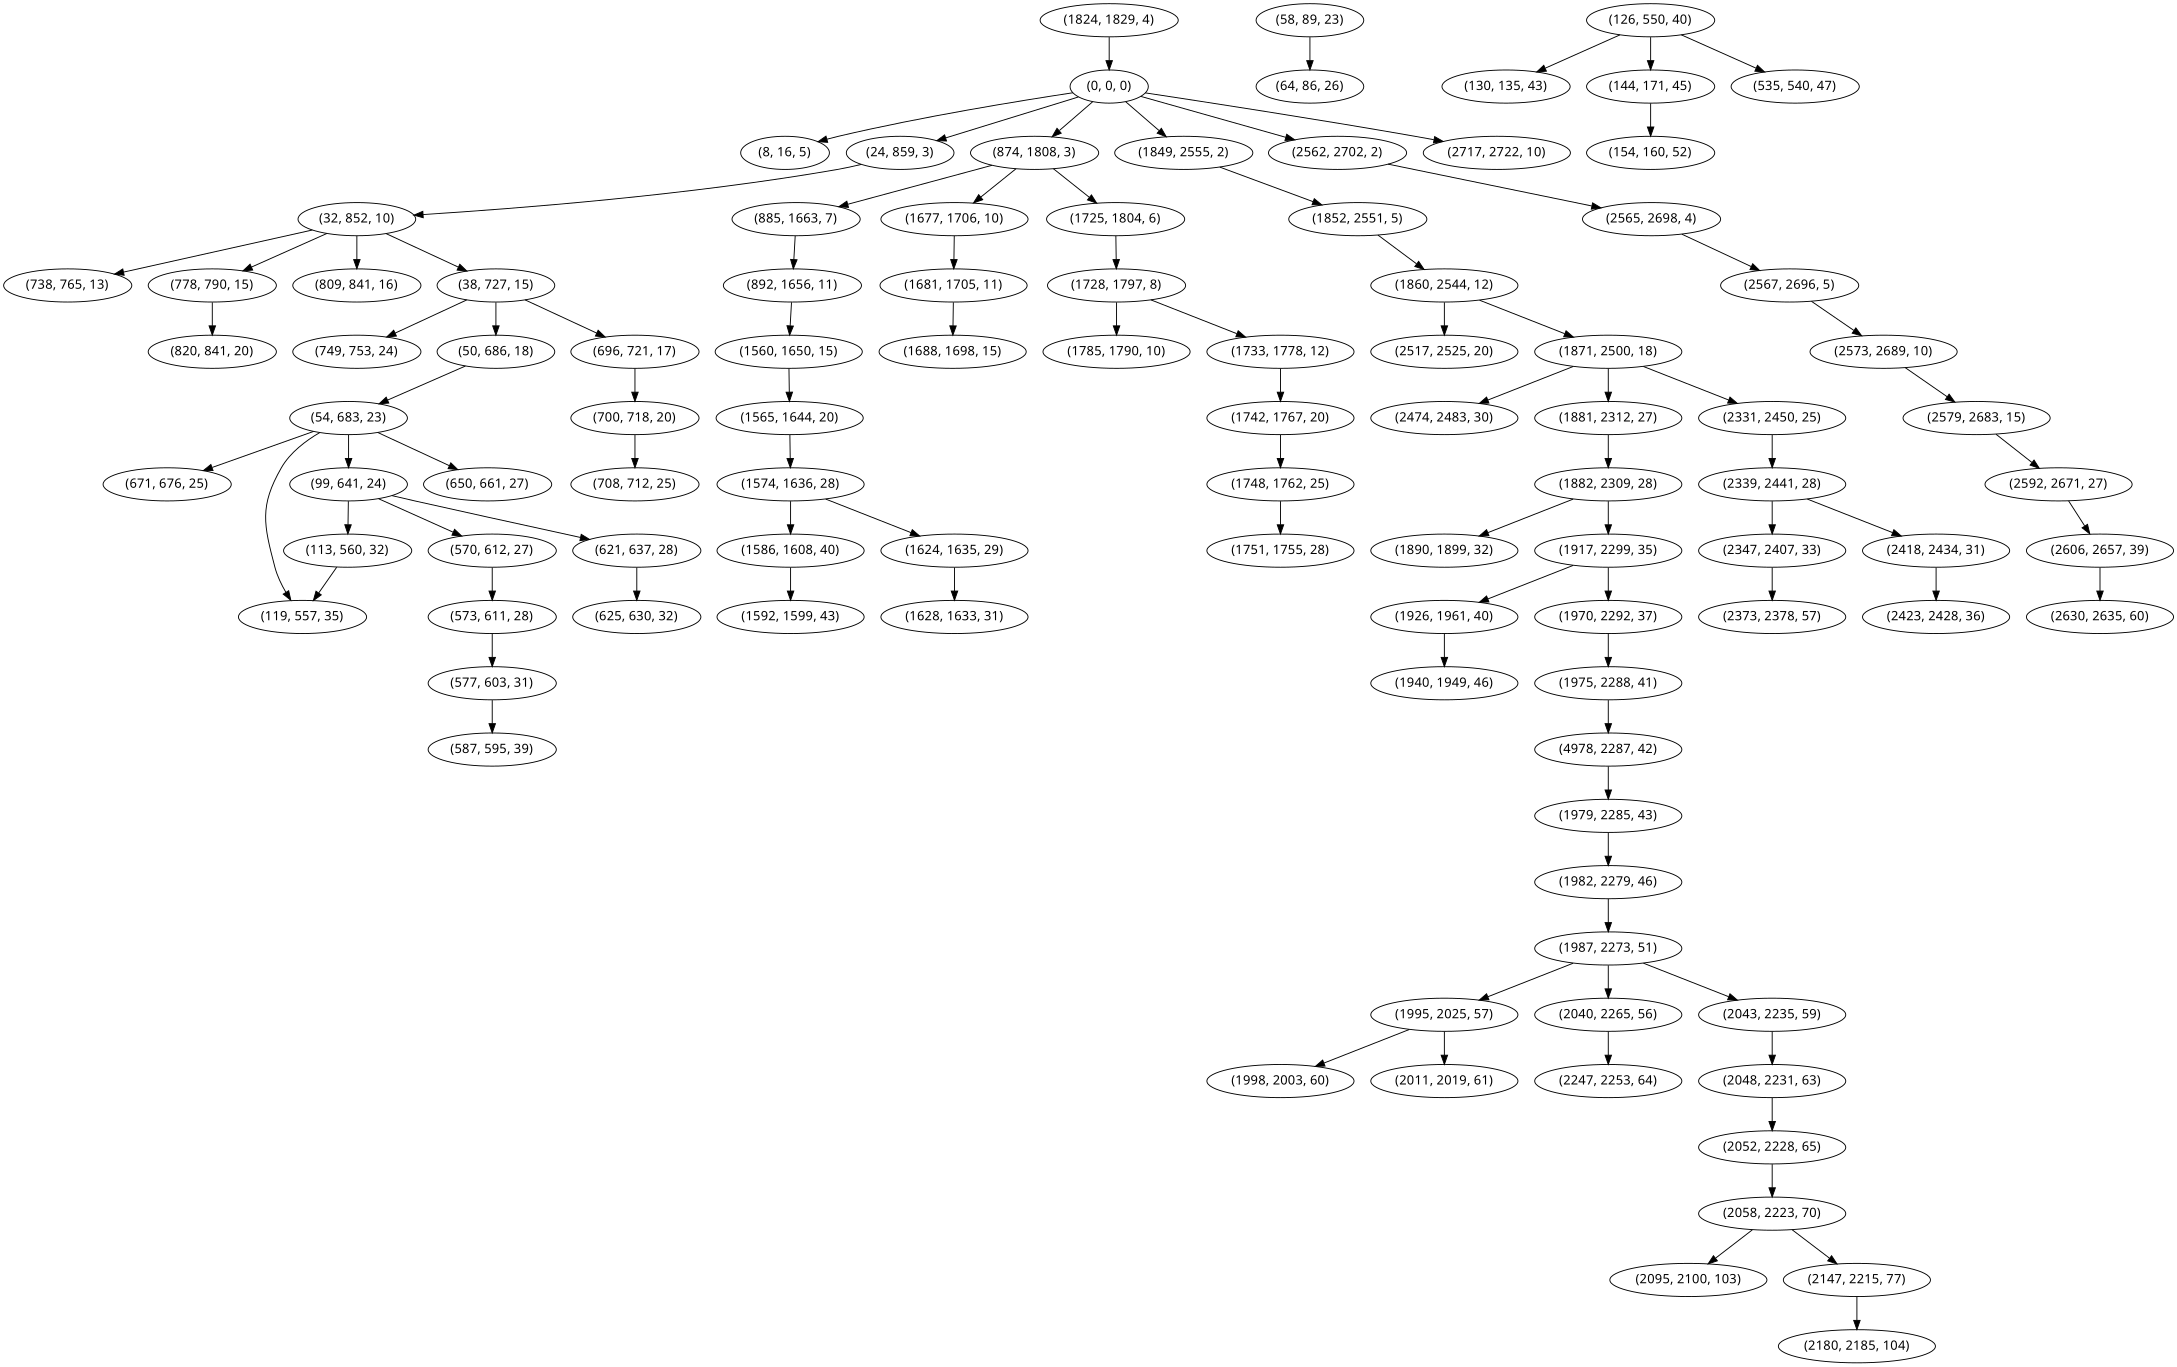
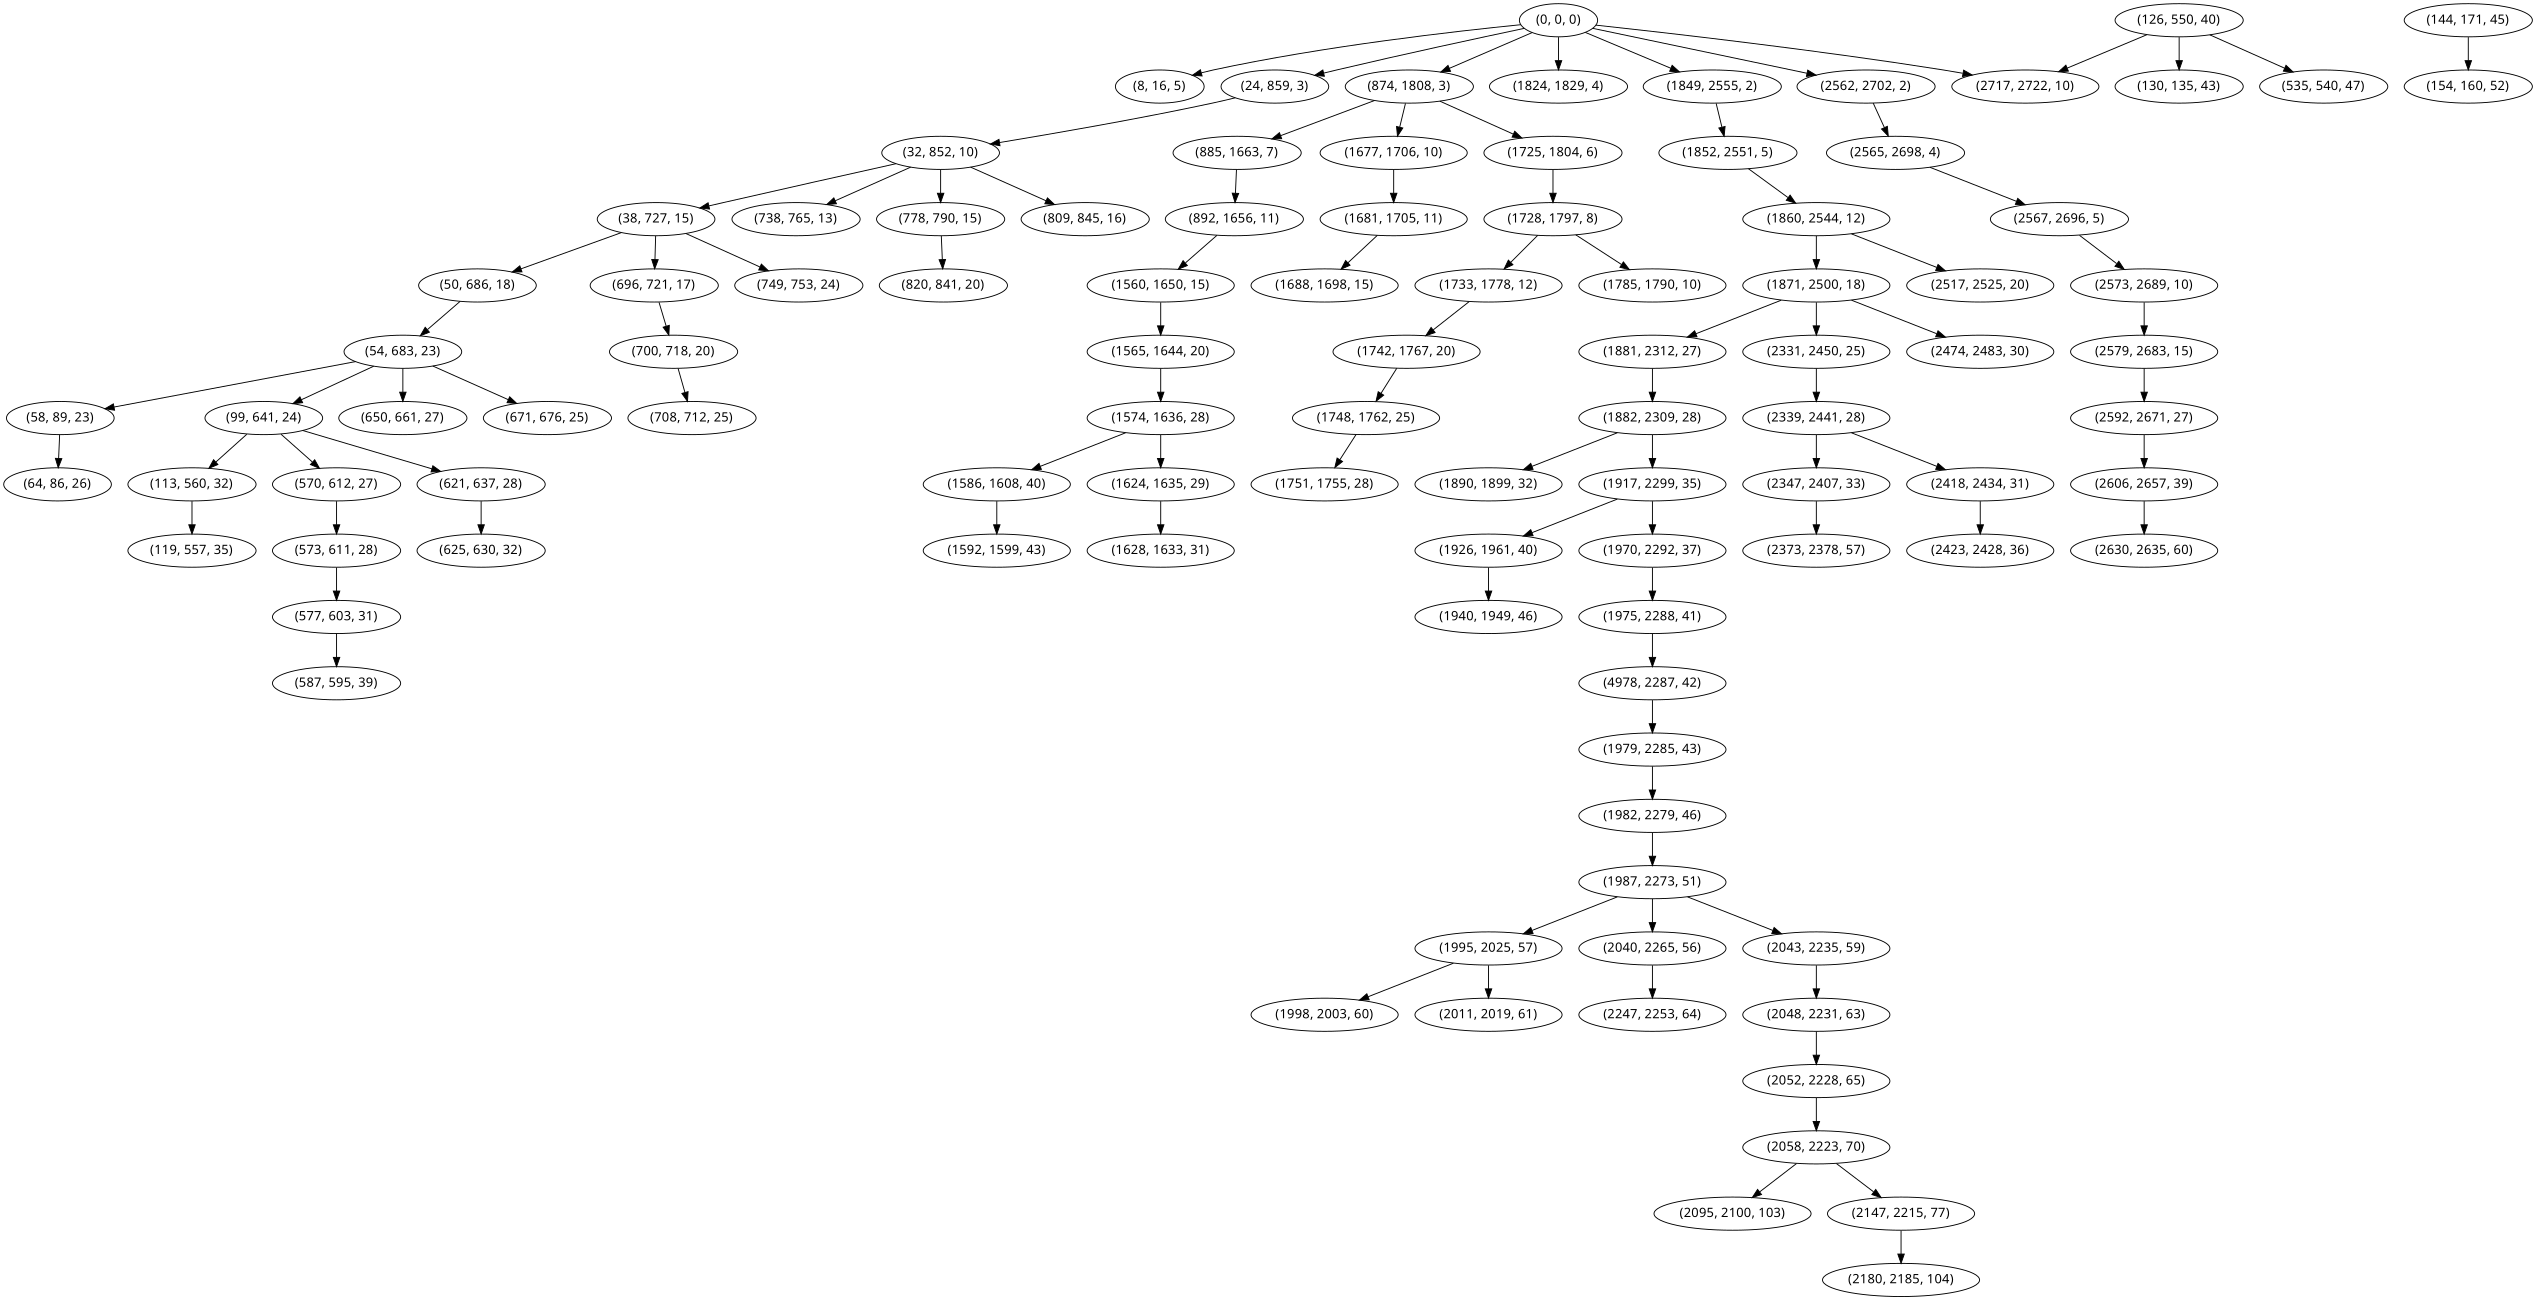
edge "(1824, 1829, 4)" -> "(0, 0, 0)": reversed
edge "(126, 550, 40)" -> "(144, 171, 45)": now "(126, 550, 40)" -> "(2717, 2722, 10)"
node "(809, 841, 16)": label "(809, 841, 16)" -> "(809, 845, 16)"
edge "(54, 683, 23)" -> "(119, 557, 35)": now "(54, 683, 23)" -> "(58, 89, 23)"
